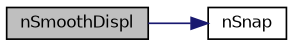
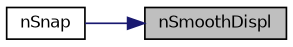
edge "nSmoothDispl" -> "nSnap": reversed
